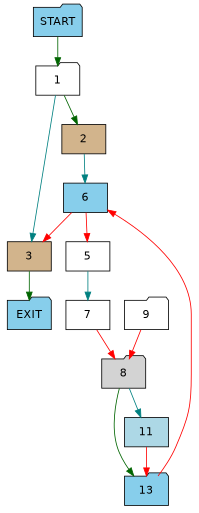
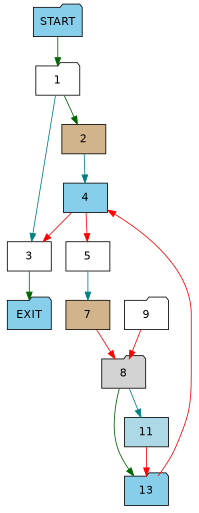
node "6": label "6" -> "4"
node "3": fillcolor tan -> white
node "7": fillcolor white -> tan
